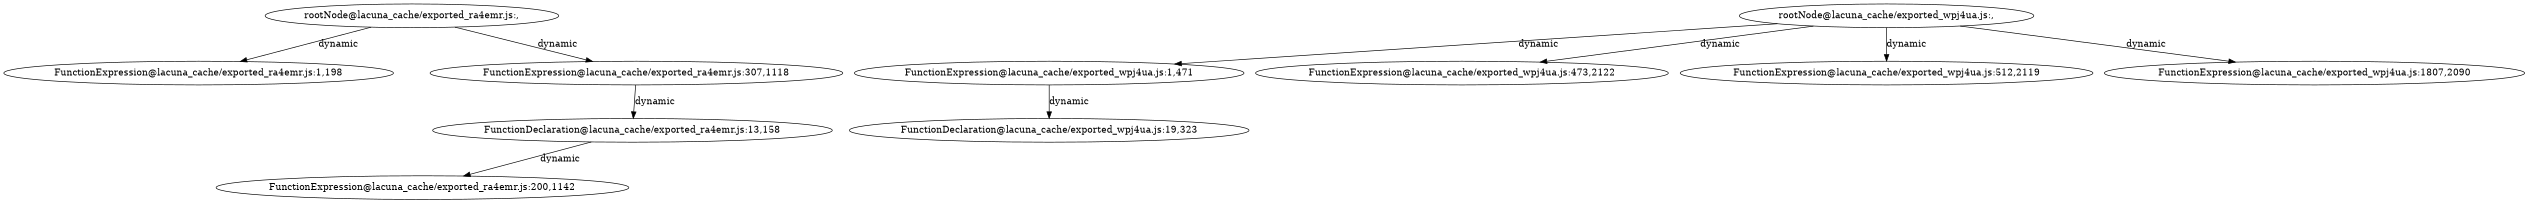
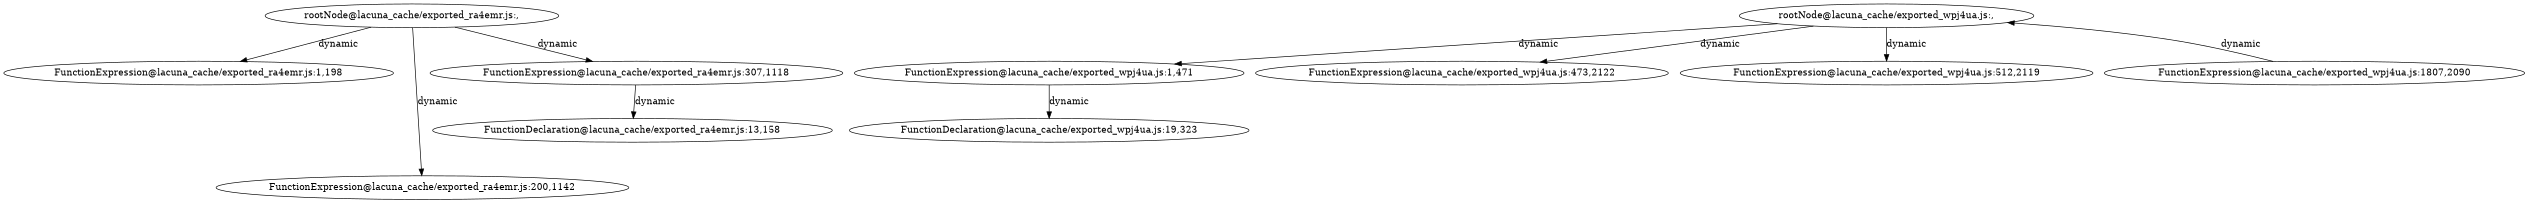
edge "rootNode@lacuna_cache/exported_wpj4ua.js:," -> "FunctionExpression@lacuna_cache/exported_wpj4ua.js:1807,2090": reversed
edge "FunctionDeclaration@lacuna_cache/exported_ra4emr.js:13,158" -> "FunctionExpression@lacuna_cache/exported_ra4emr.js:200,1142": now "rootNode@lacuna_cache/exported_ra4emr.js:," -> "FunctionExpression@lacuna_cache/exported_ra4emr.js:200,1142"
